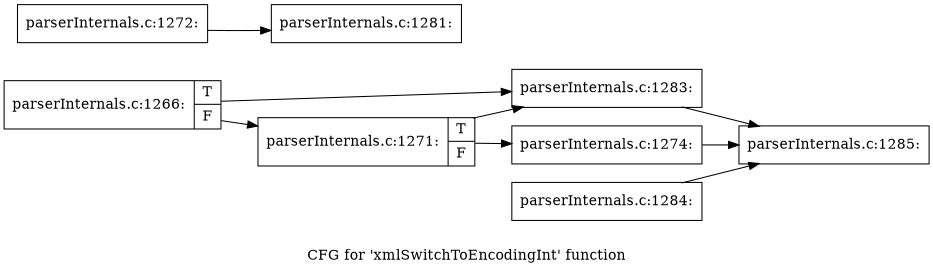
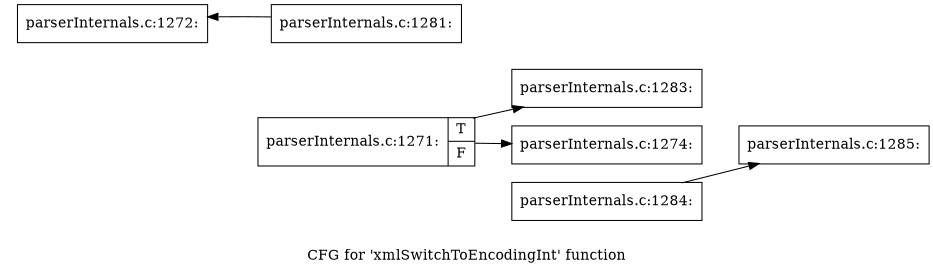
edge "parserInternals.c:1272:" -> "parserInternals.c:1281:": reversed
node "parserInternals.c:1266:": removed
edge "parserInternals.c:1283:" -> "parserInternals.c:1285:": removed
edge "parserInternals.c:1274:" -> "parserInternals.c:1285:": removed
